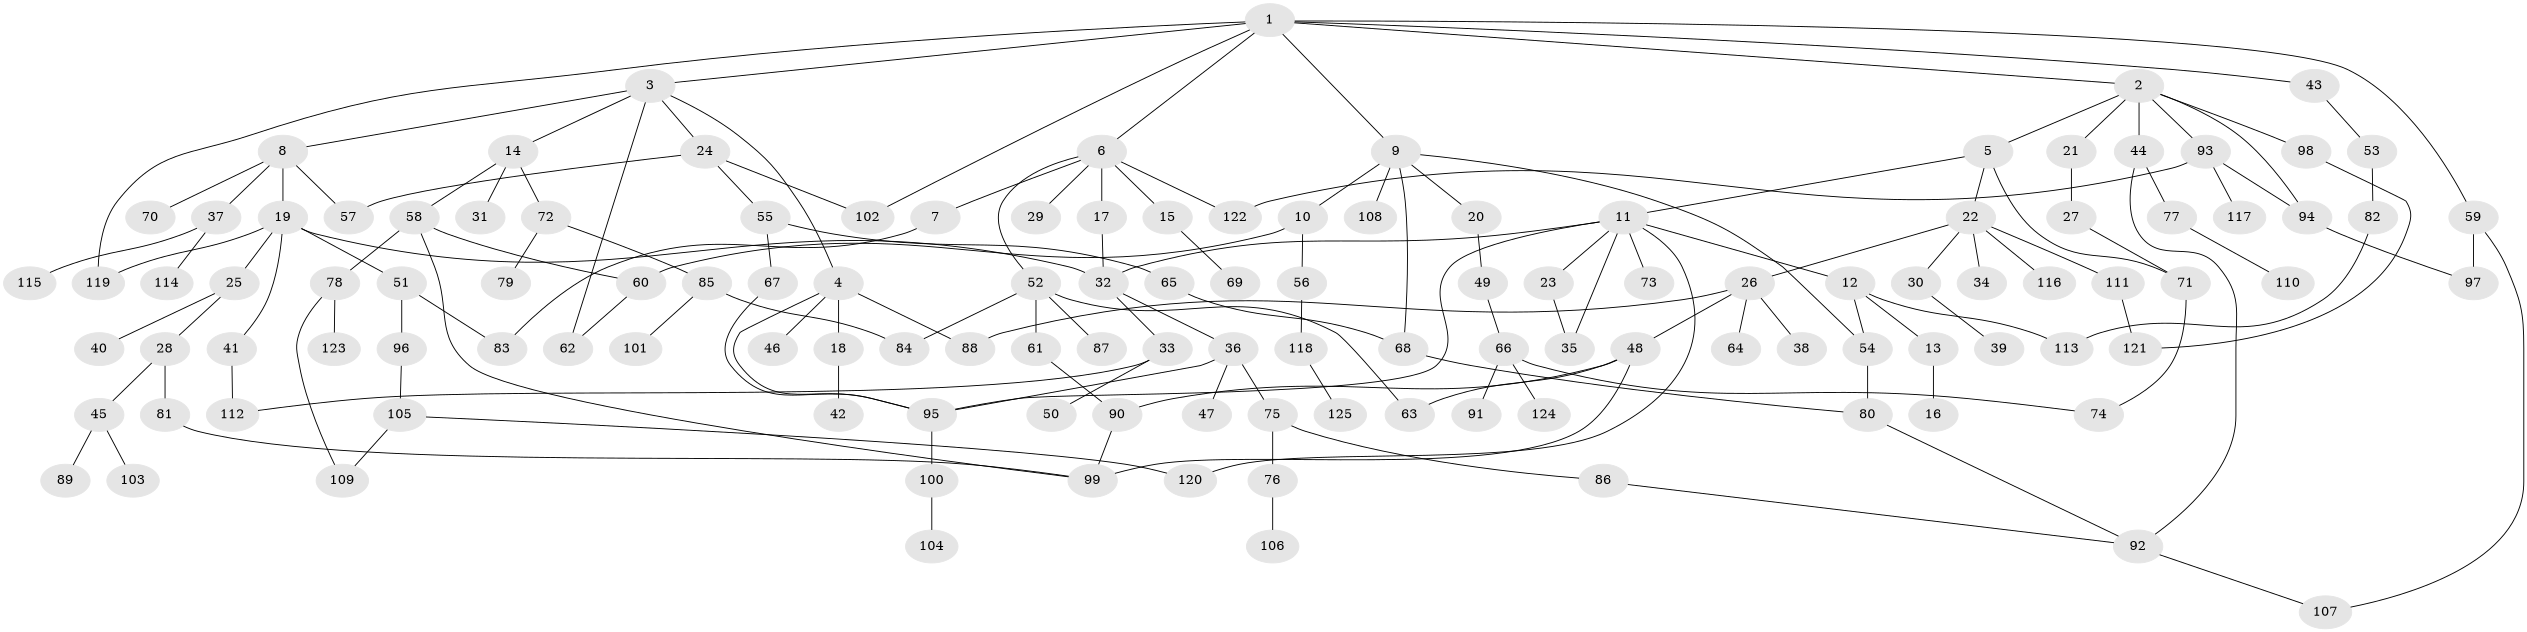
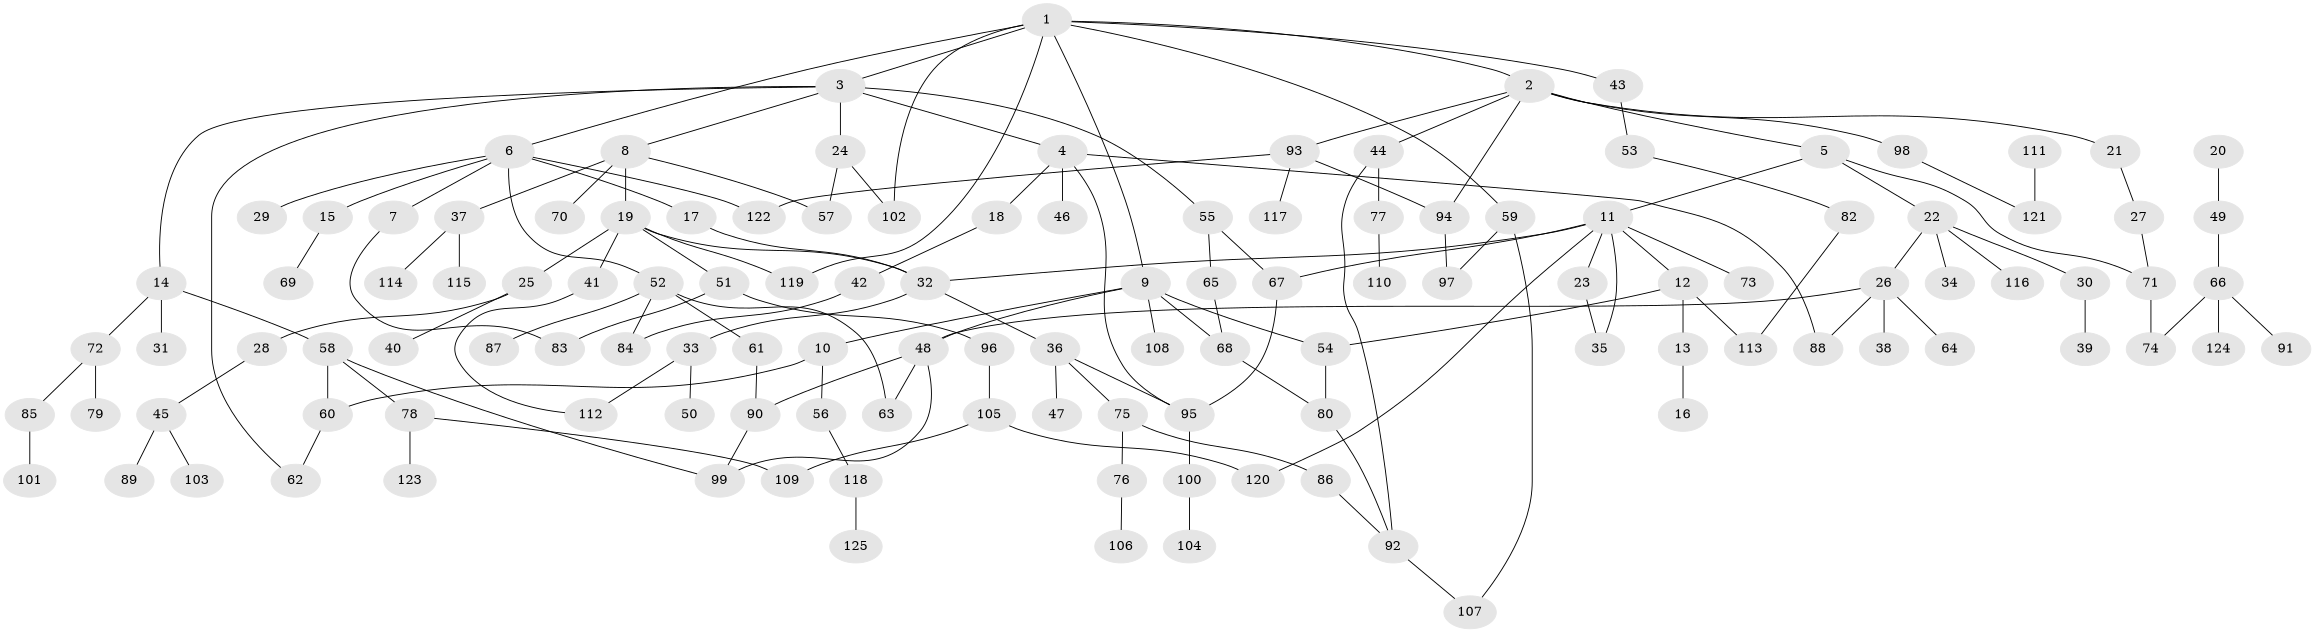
edge "24" -- "55": now "3" -- "55"
edge "9" -- "20": now "9" -- "48"
edge "22" -- "111": removed
edge "85" -- "84": now "42" -- "84"
edge "11" -- "95": now "11" -- "67"
node "81": removed
